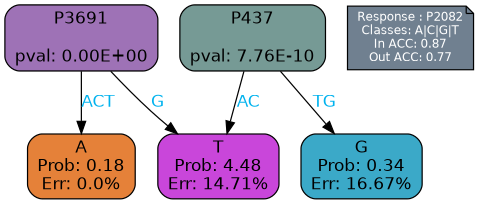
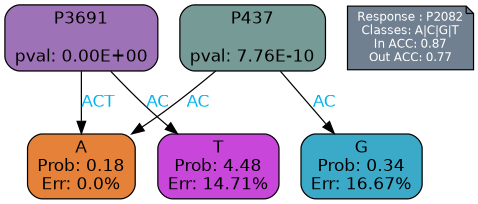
edge "P437 pval: 7.76E-10" -> "T Prob: 4.48 Err: 14.71%": now "P437 pval: 7.76E-10" -> "A Prob: 0.18 Err: 0.0%"
edge "P3691 pval: 0.00E+00" -> "T Prob: 4.48 Err: 14.71%": label "G" -> "AC"
edge "P437 pval: 7.76E-10" -> "G Prob: 0.34 Err: 16.67%": label "TG" -> "AC"
